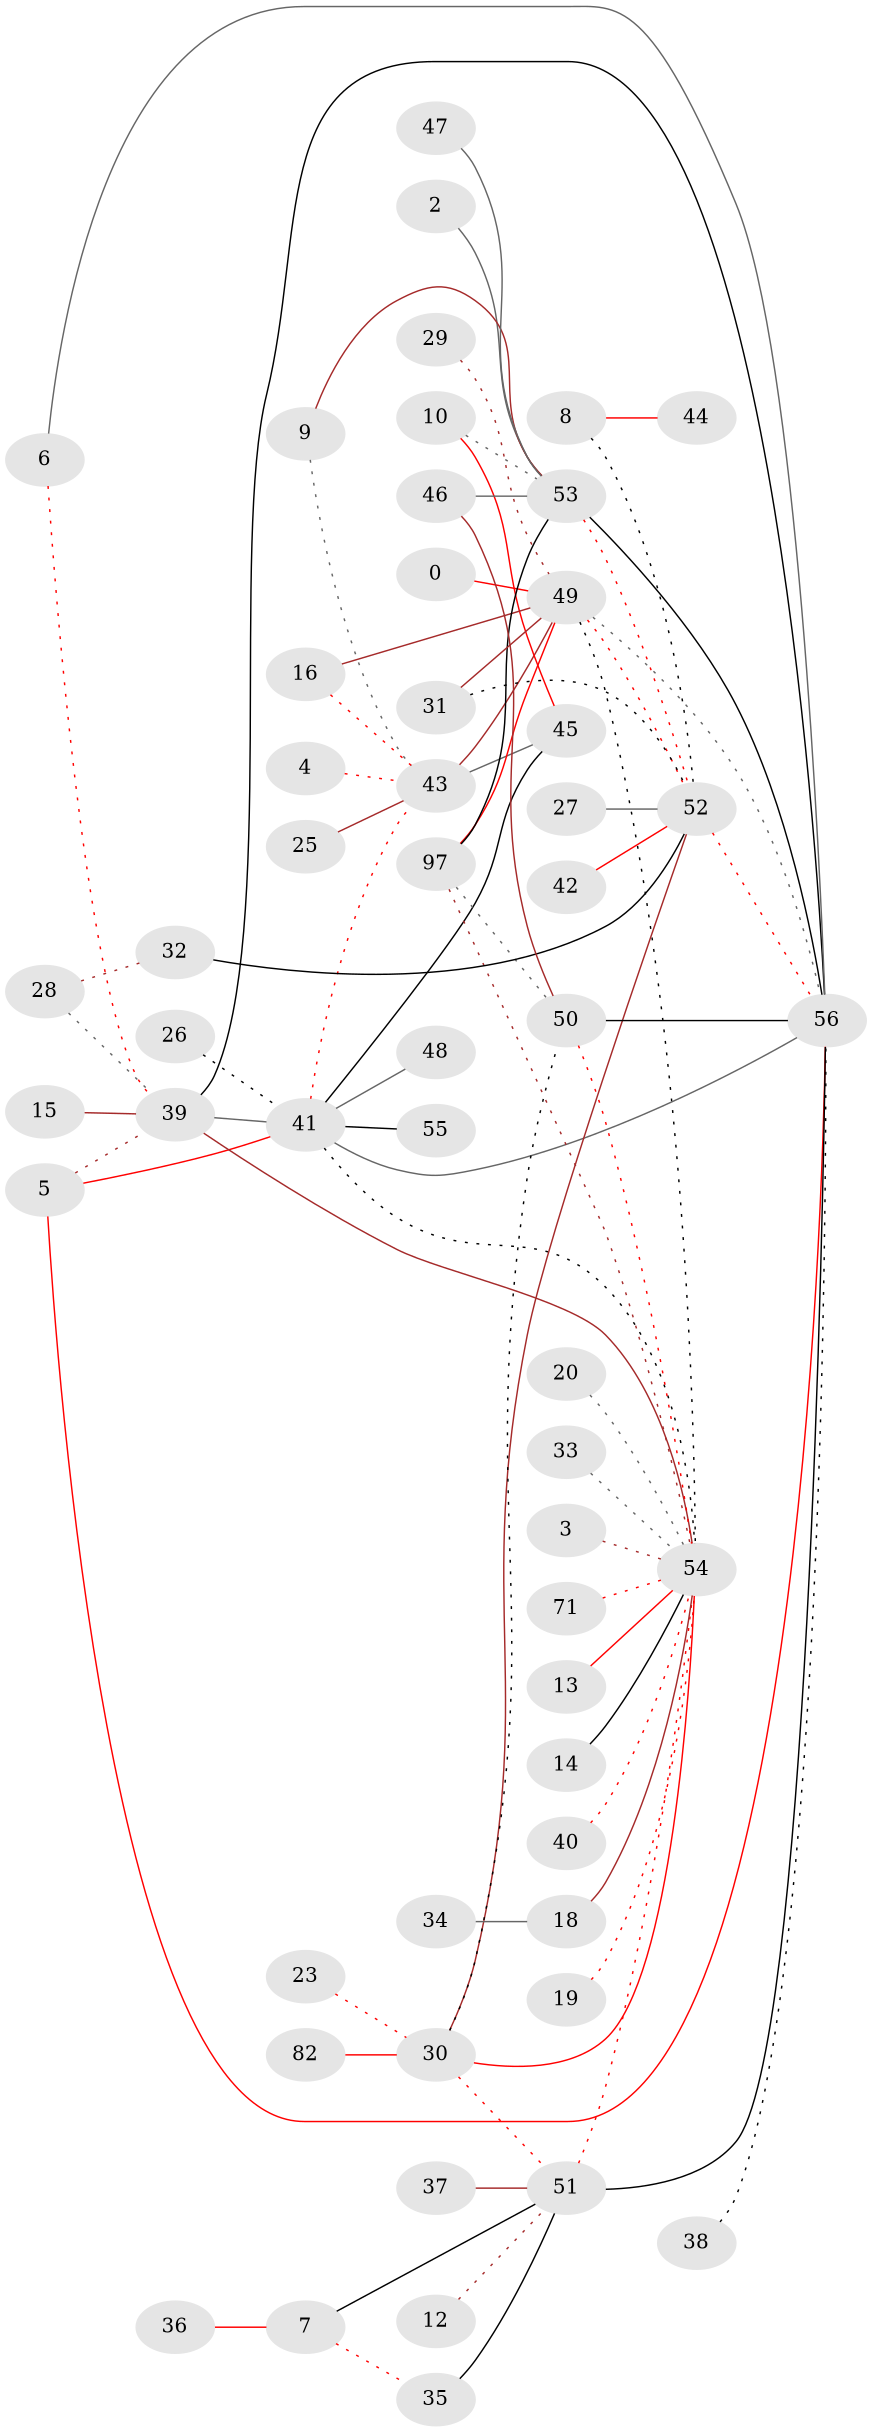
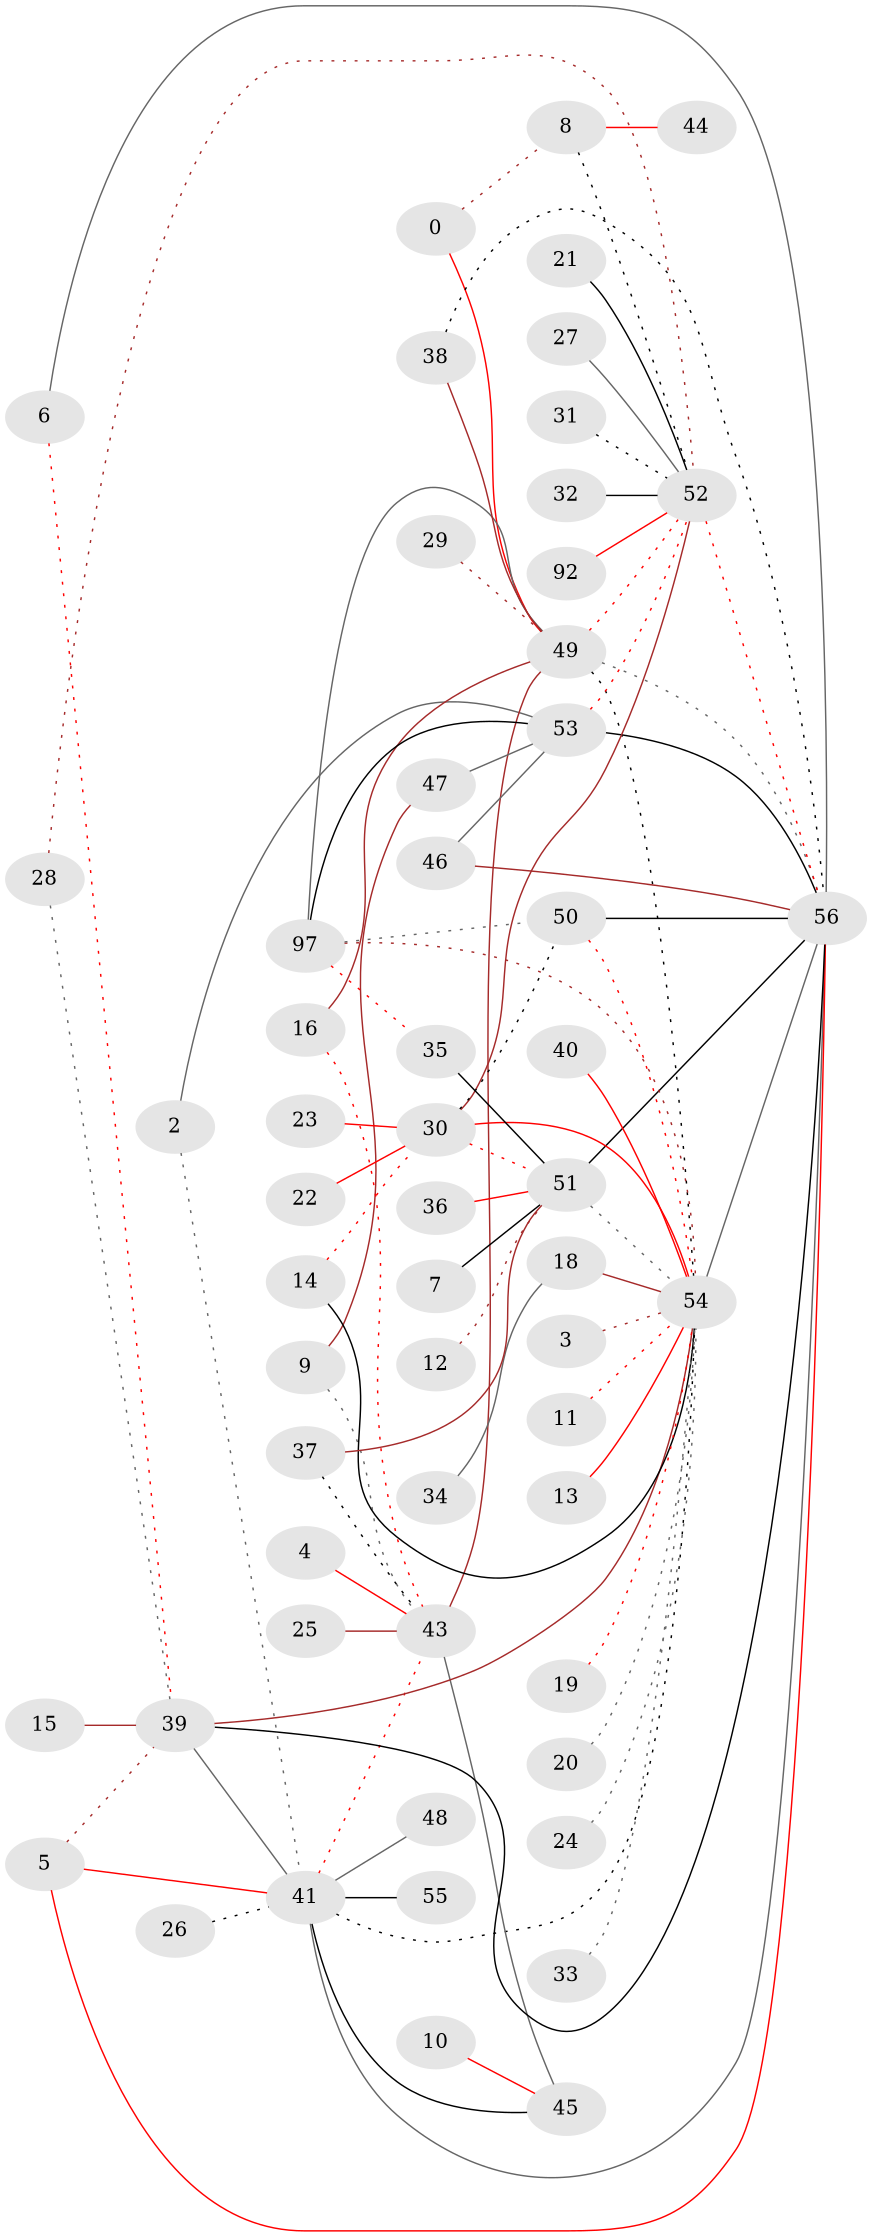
edge "8" -- "0": added
node "21": added
edge "9" -- "53": now "9" -- "47"
edge "10" -- "53": removed
edge "49" -- "31": now "49" -- "38"
edge "49" -- "97": color red -> gray40
edge "4" -- "43": style dotted -> solid
edge "46" -- "50": now "46" -- "56"
node "42": label "42" -> "92"
edge "32" -- "28": now "52" -- "28"
edge "56" -- "54": added
edge "30" -- "14": added
edge "2" -- "41": added
edge "37" -- "43": added
node "71": label "71" -> "11"
edge "54" -- "40": style dotted -> solid
node "24": added
edge "54" -- "51": color red -> gray40
edge "23" -- "30": style dotted -> solid
node "82": label "82" -> "22"
edge "36" -- "7": now "36" -- "51"
edge "7" -- "35": now "97" -- "35"
